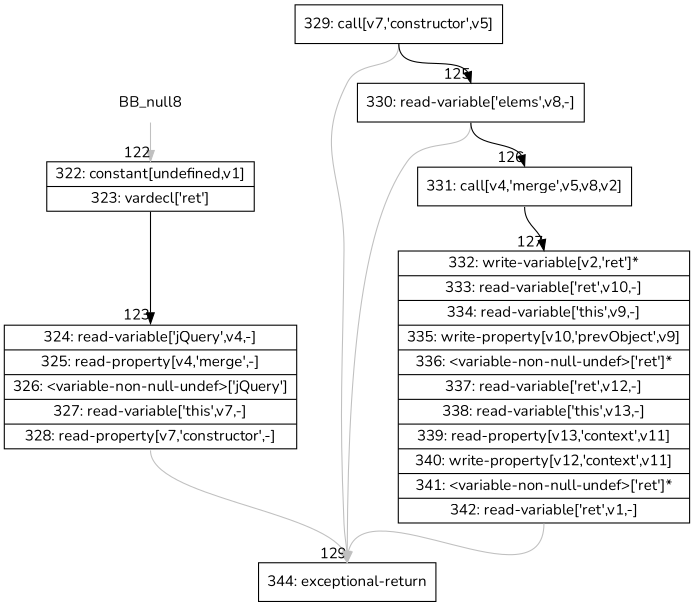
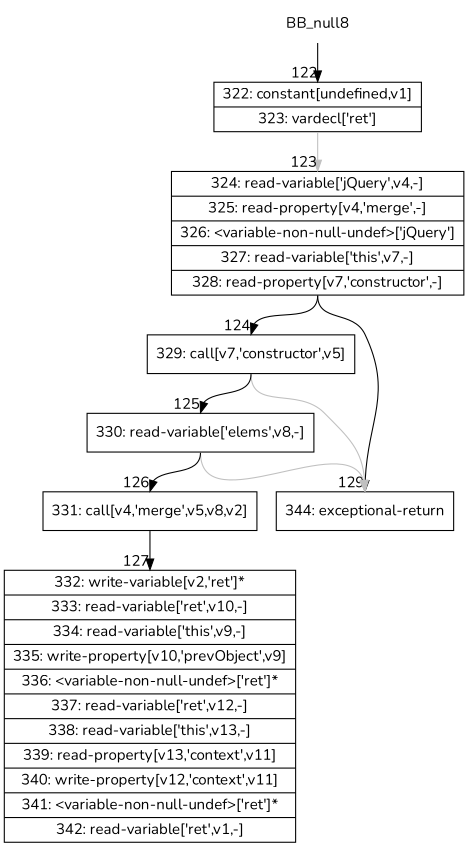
edge "BB_null8" -> "322: constant[undefined,v1]": color gray -> black
edge "322: constant[undefined,v1]" -> "324: read-variable['jQuery',v4,-]": color black -> gray
edge "324: read-variable['jQuery',v4,-]" -> "329: call[v7,'constructor',v5]": added
edge "324: read-variable['jQuery',v4,-]" -> "344: exceptional-return": color gray -> black
edge "332: write-variable[v2,'ret']*" -> "344: exceptional-return": removed
